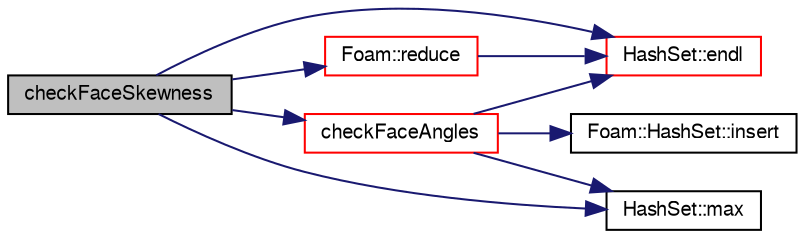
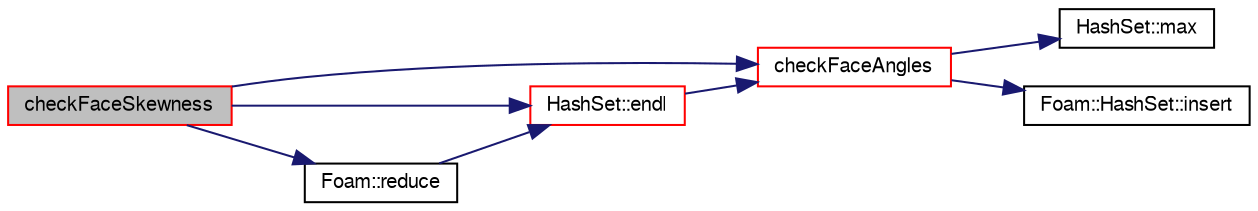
node "Foam::reduce": color red -> black
node "checkFaceSkewness": color black -> red
edge "checkFaceAngles" -> "HashSet::endl": reversed
edge "checkFaceSkewness" -> "HashSet::max": removed
